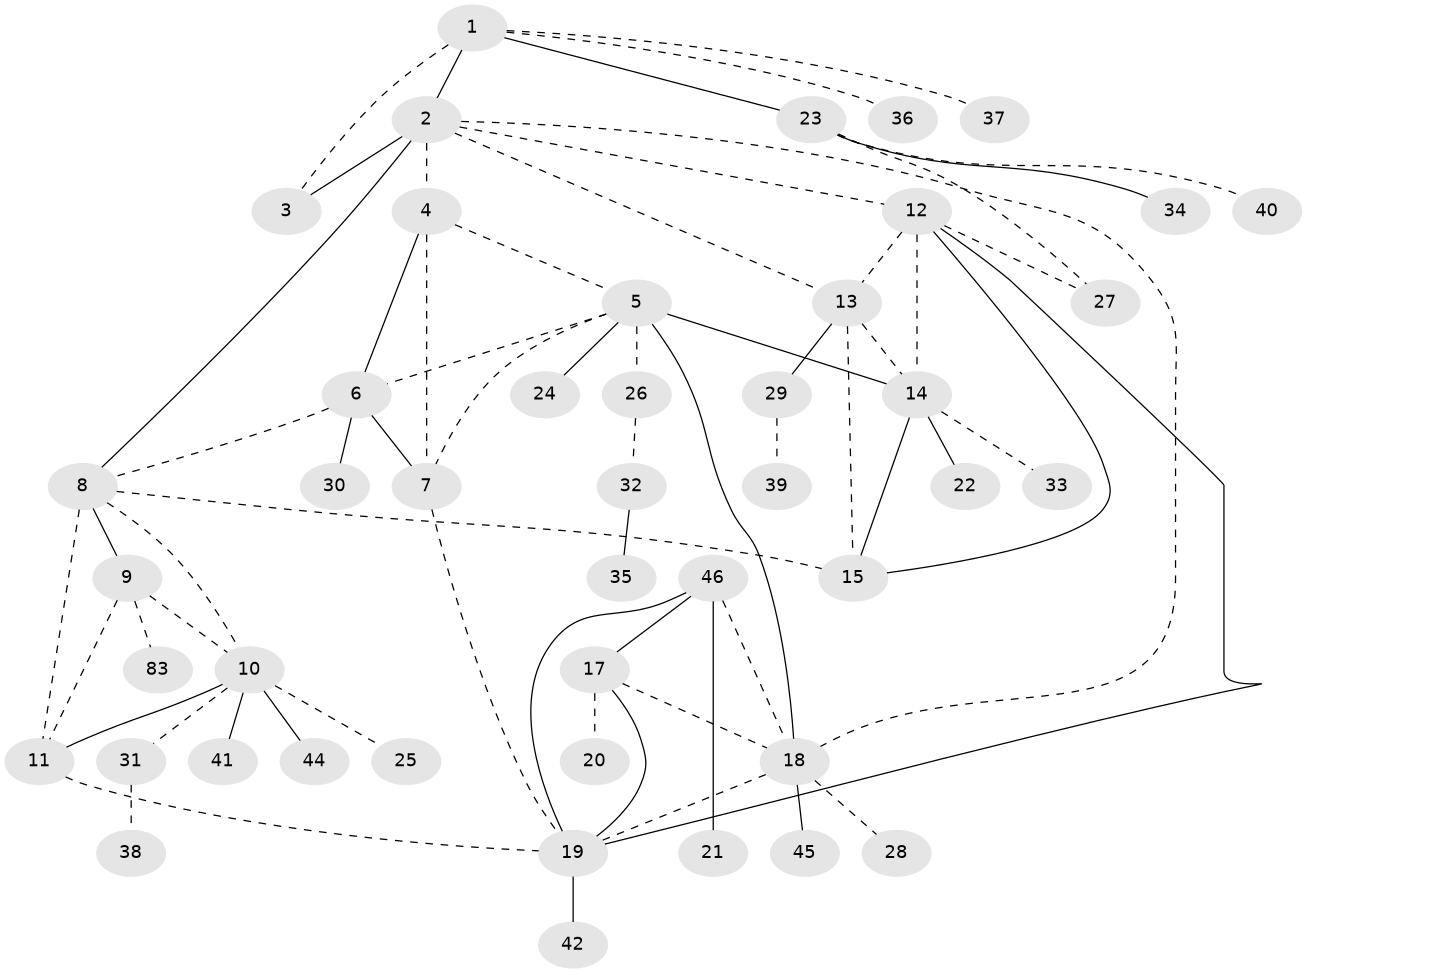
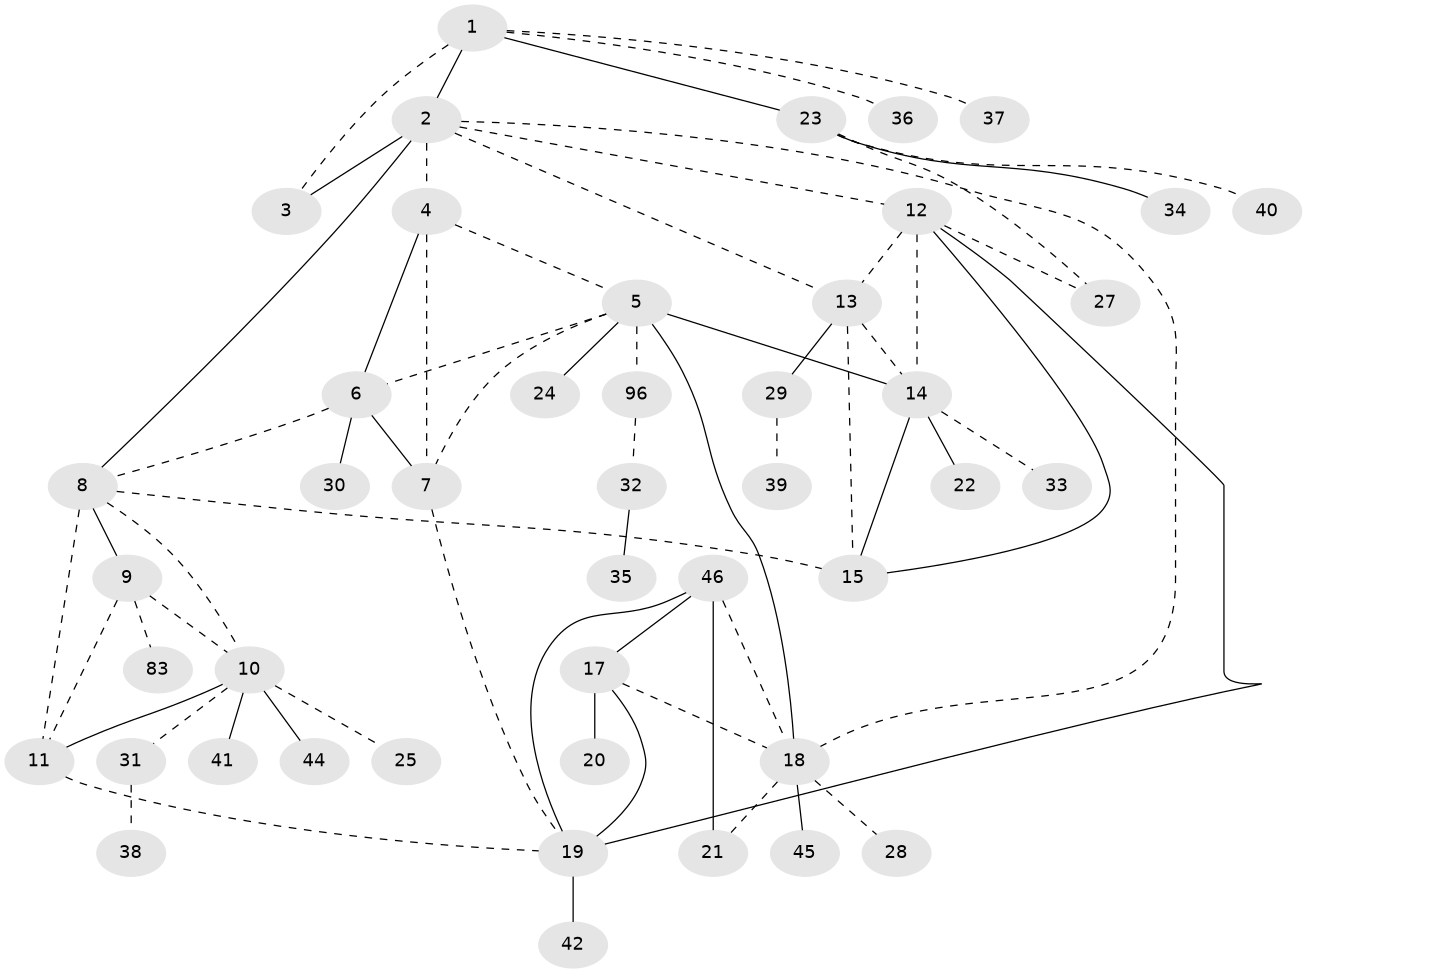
node "26": label "26" -> "96"
edge "17" -- "20": style dashed -> solid
edge "18" -- "19": now "18" -- "21"
